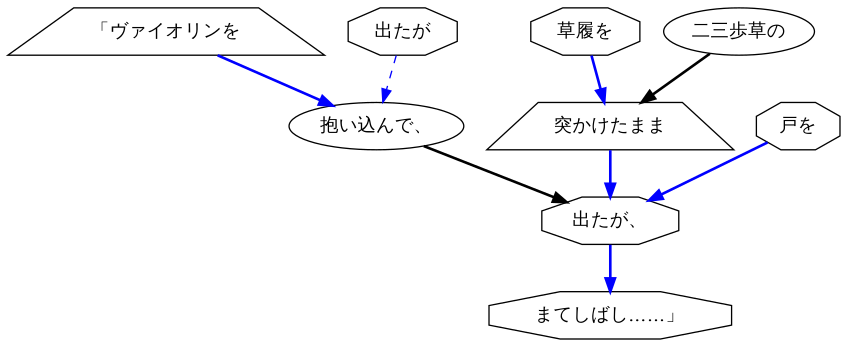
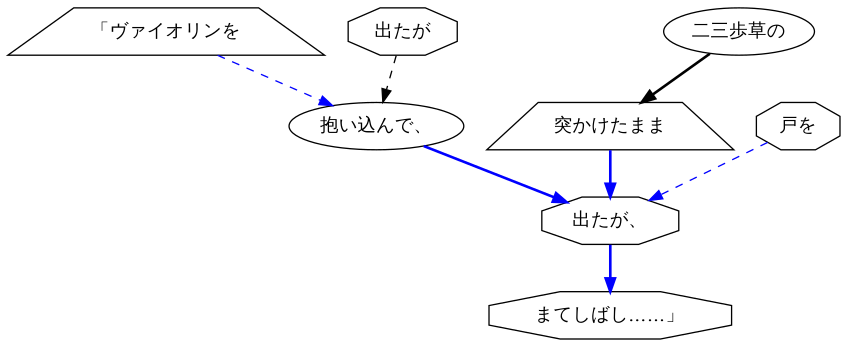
node "草履を": removed
edge "出たが" -> "抱い込んで、": color blue -> black
edge "「ヴァイオリンを" -> "抱い込んで、": style bold -> dashed
edge "戸を" -> "出たが、": style bold -> dashed
edge "抱い込んで、" -> "出たが、": color black -> blue
